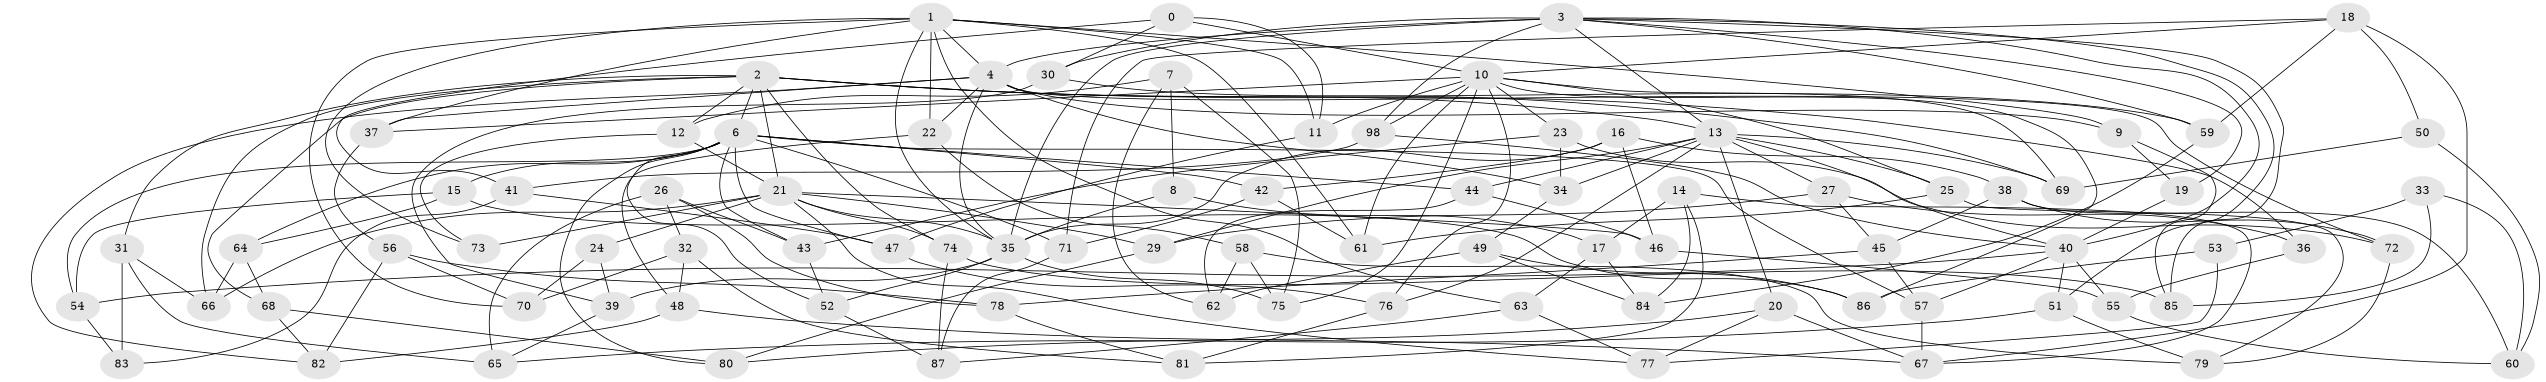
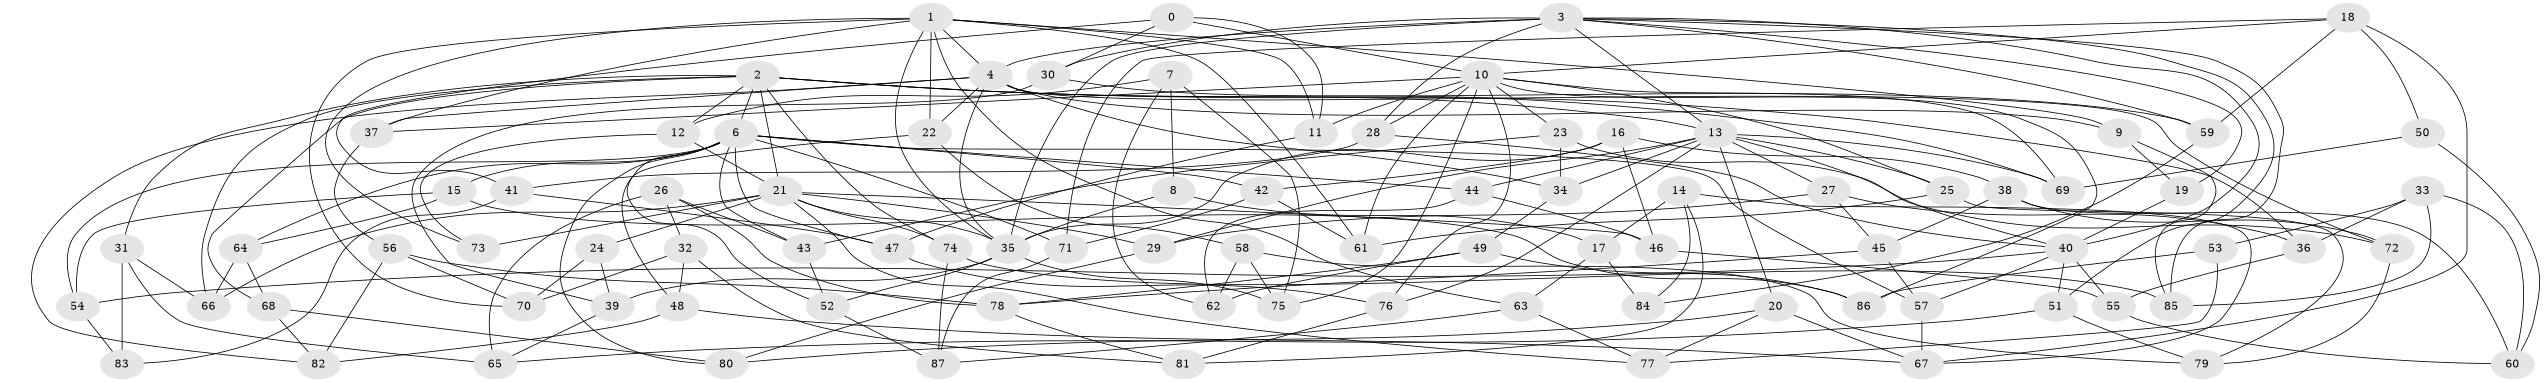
node "98": label "98" -> "28"
edge "33" -- "36": added
edge "49" -- "84": now "49" -- "78"
